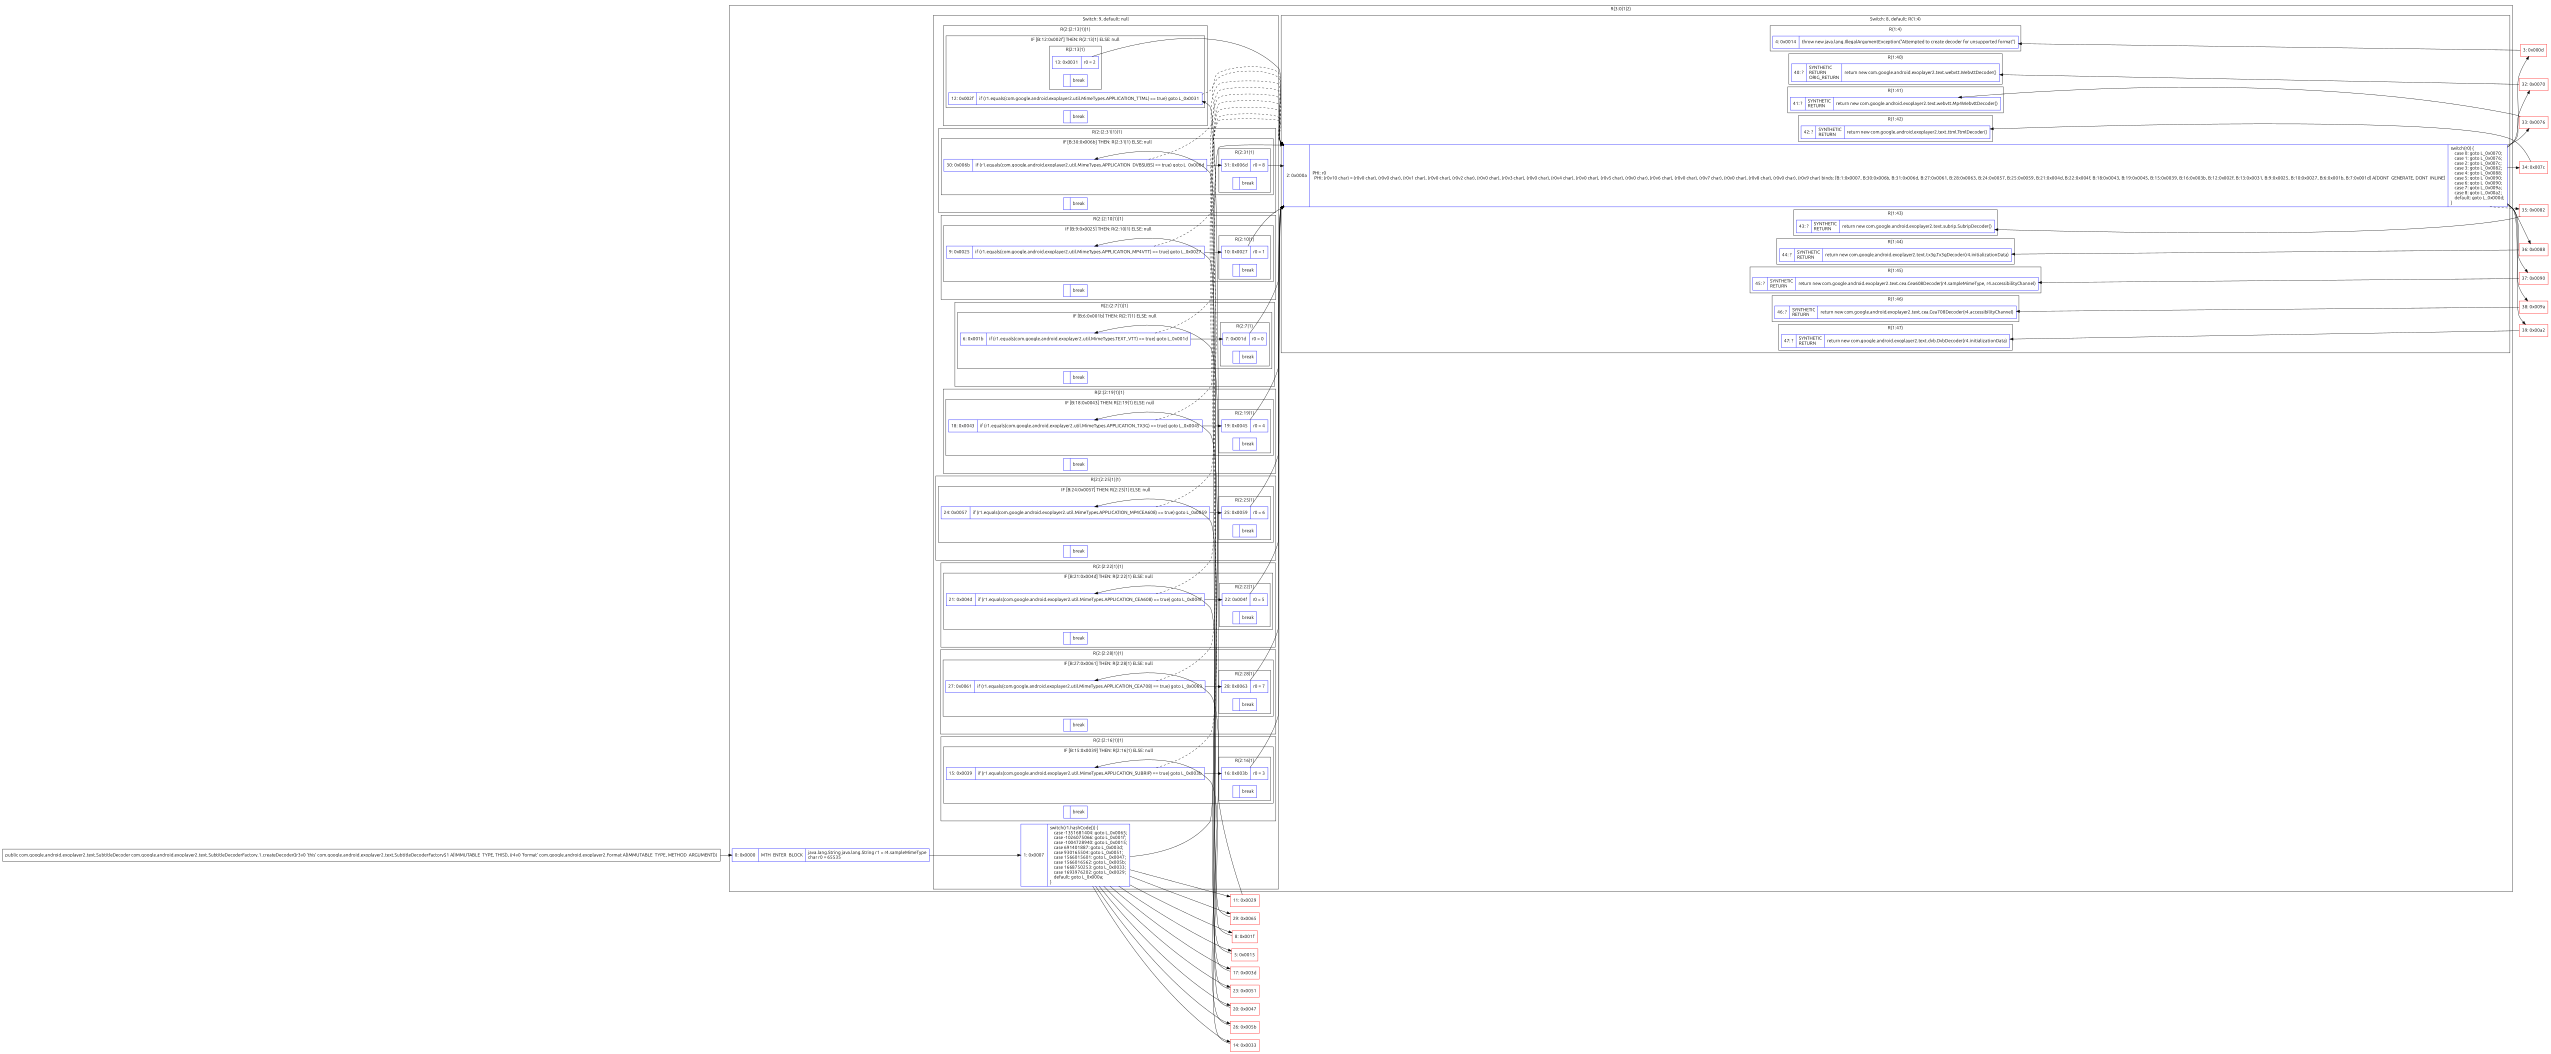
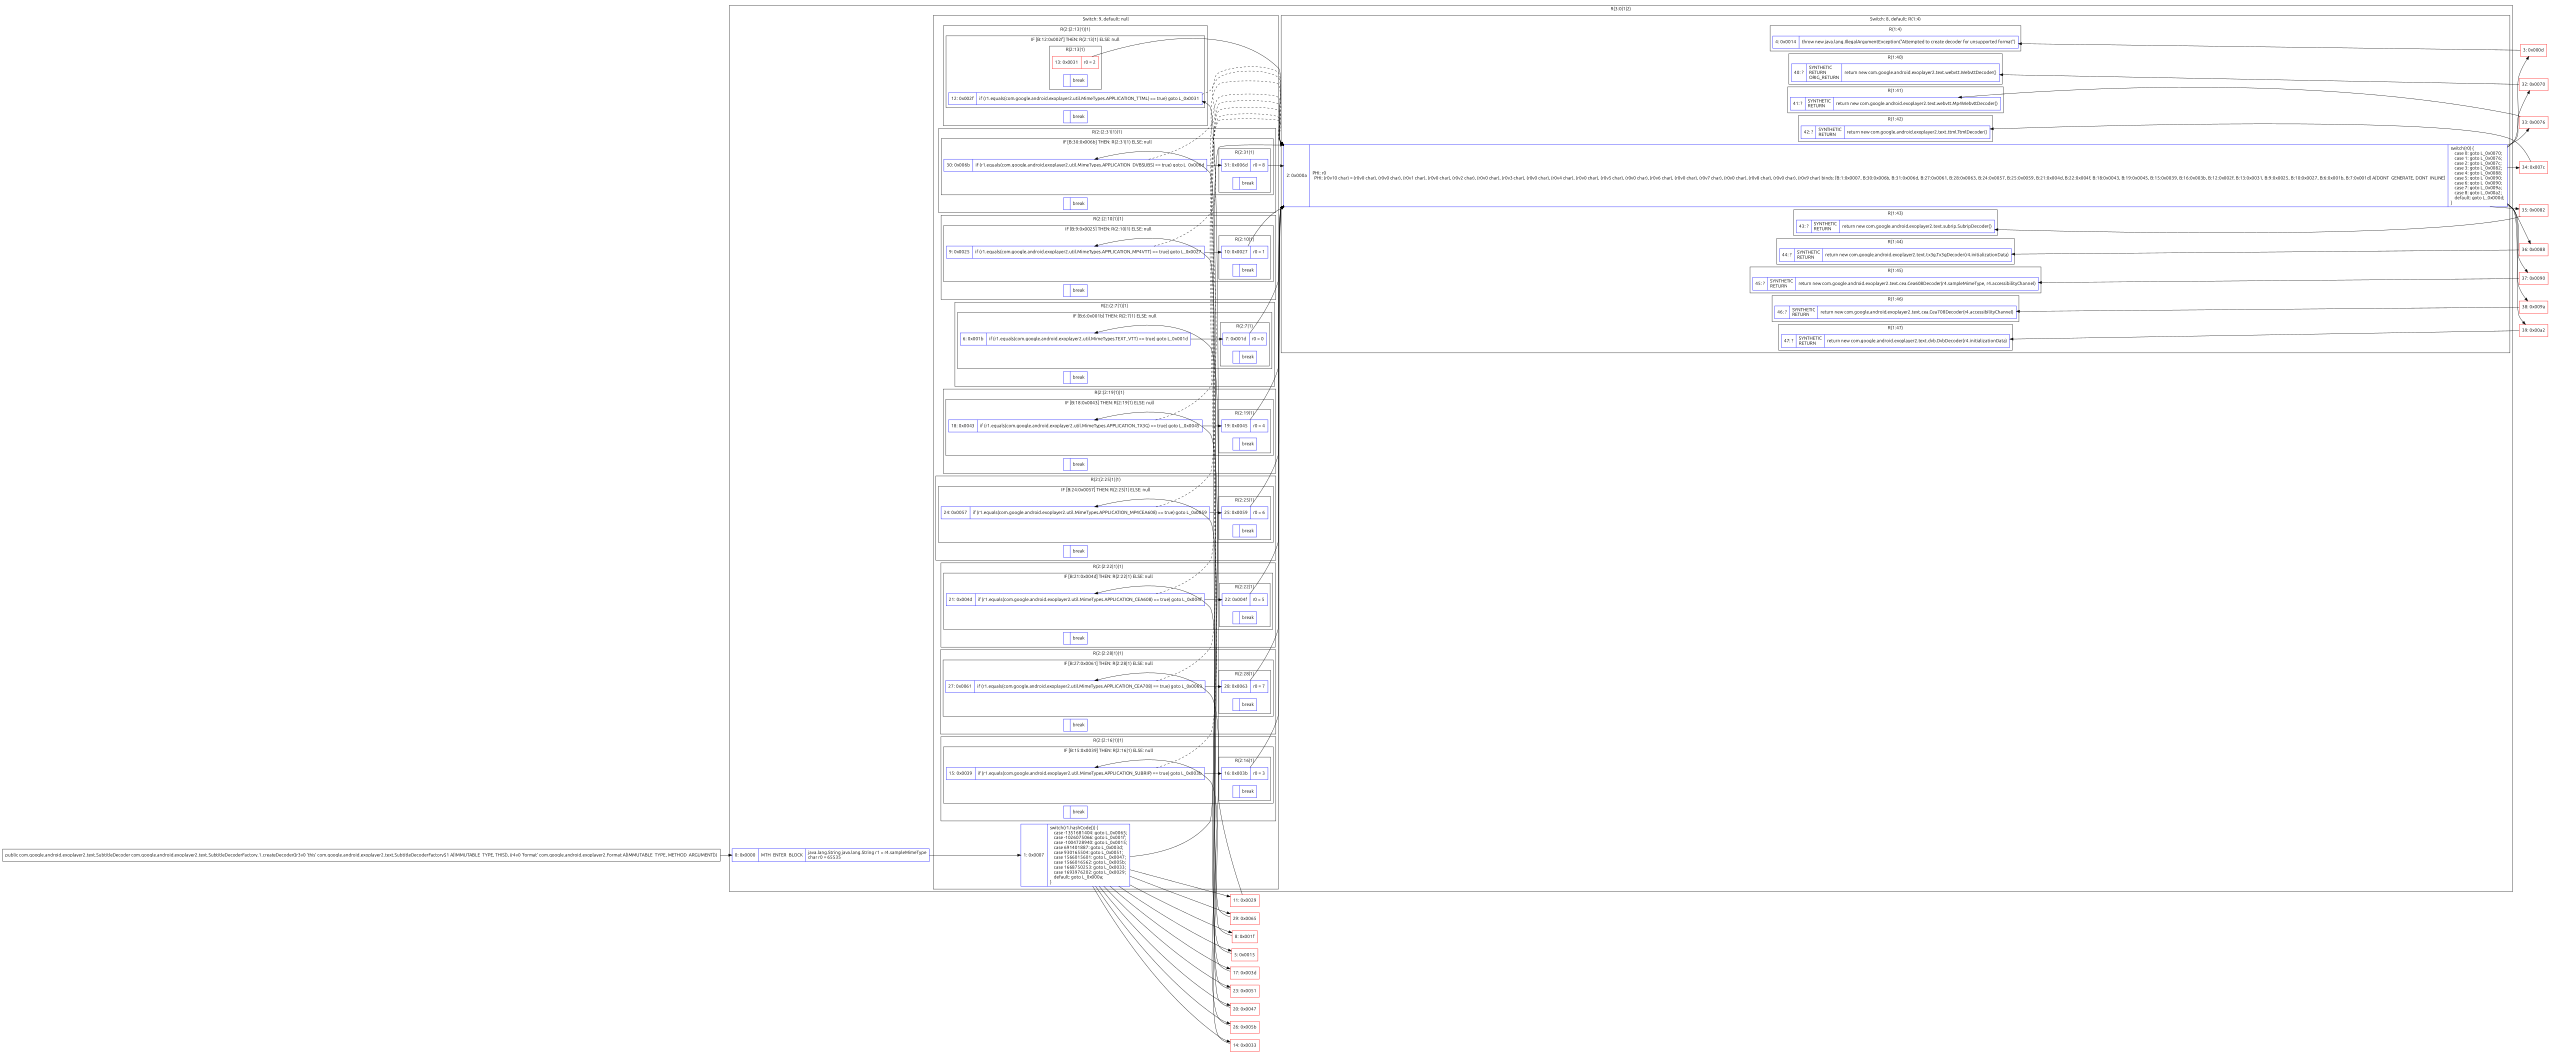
node "13: 0x0031": color blue -> red
edge "6: 0x001b" -> "2: 0x000a": removed
edge "2: 0x000a" -> "35: 0x0082": style dashed -> solid
